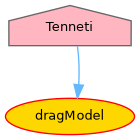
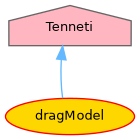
edge "Tenneti" -> "dragModel": reversed
